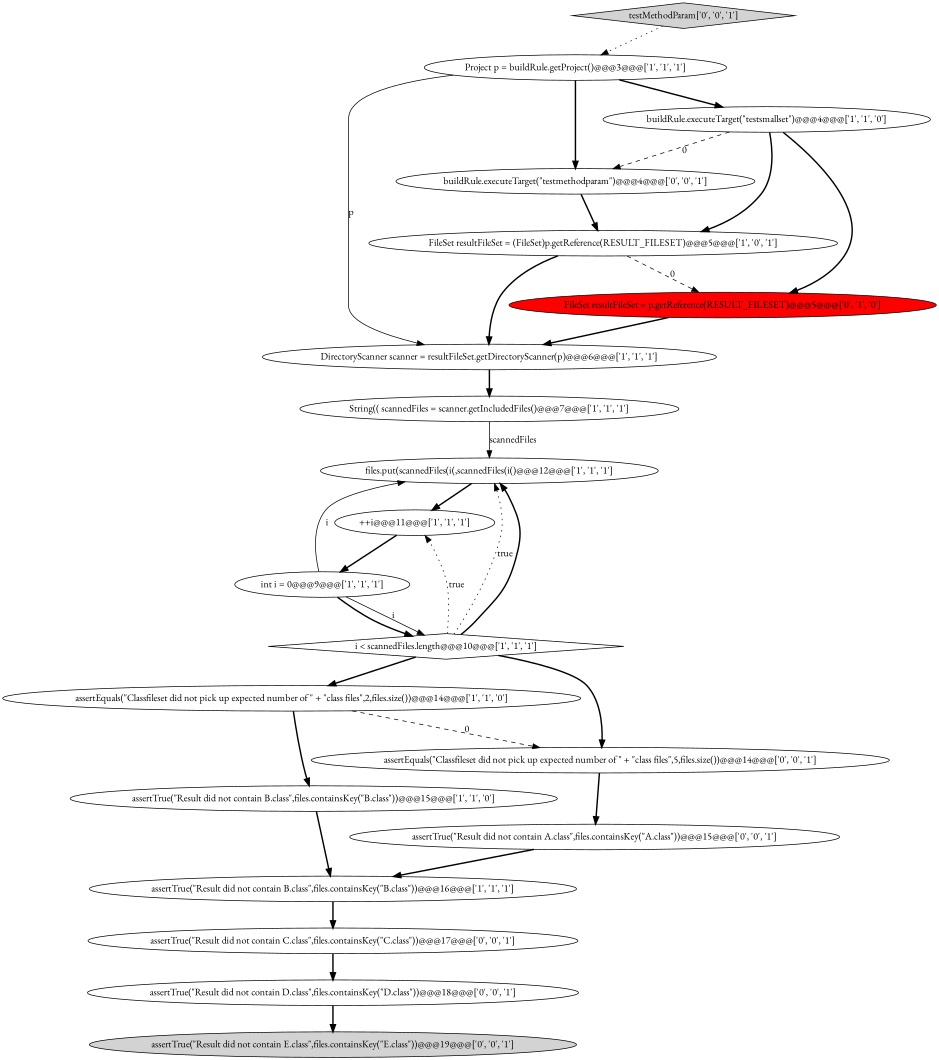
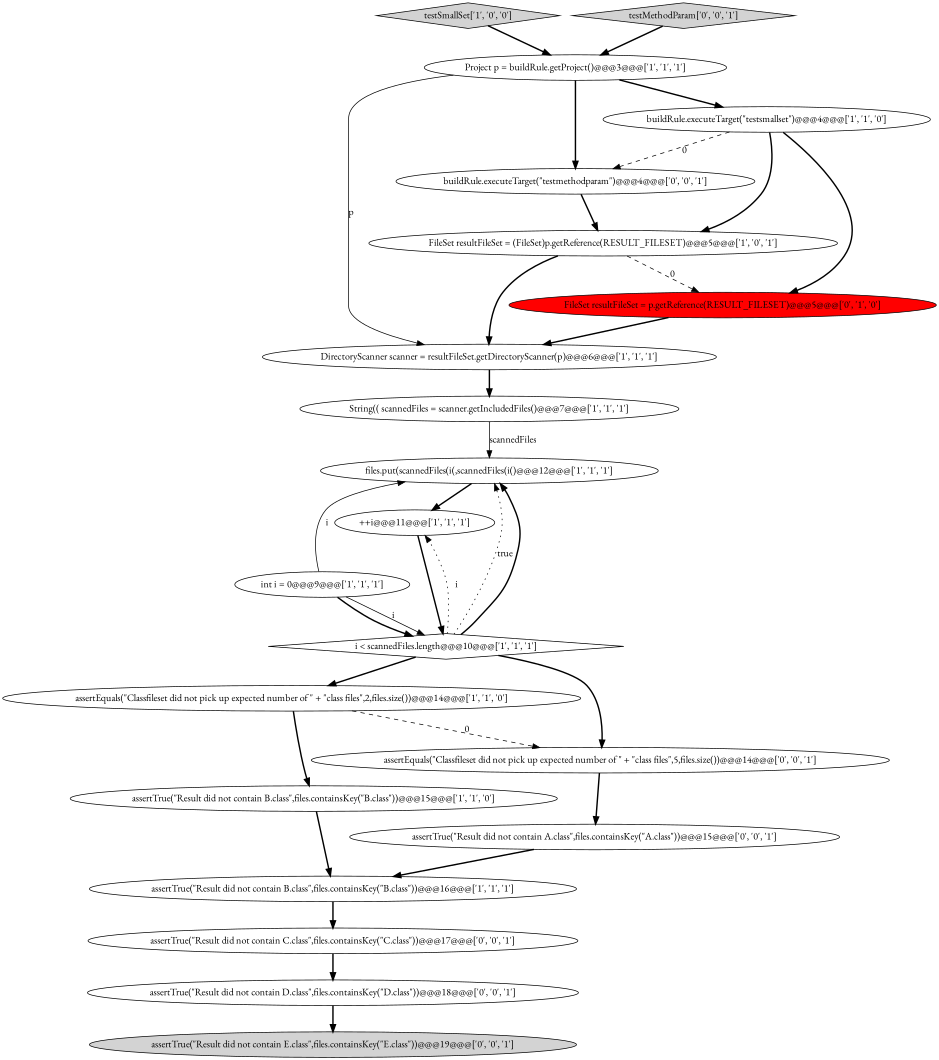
node "testSmallSet['1', '0', '0']": added
edge "testMethodParam['0', '0', '1']" -> "Project p = buildRule.getProject()@@@3@@@['1', '1', '1']": style dotted -> bold
edge "++i@@@11@@@['1', '1', '1']" -> "int i = 0@@@9@@@['1', '1', '1']": now "++i@@@11@@@['1', '1', '1']" -> "i < scannedFiles.length@@@10@@@['1', '1', '1']"
edge "i < scannedFiles.length@@@10@@@['1', '1', '1']" -> "++i@@@11@@@['1', '1', '1']": label "true" -> "i"
